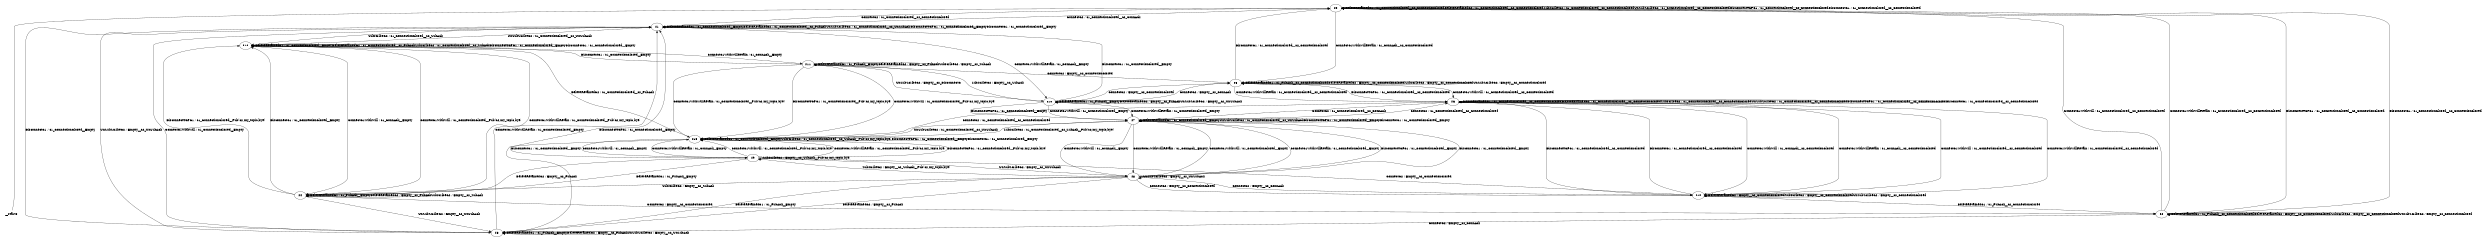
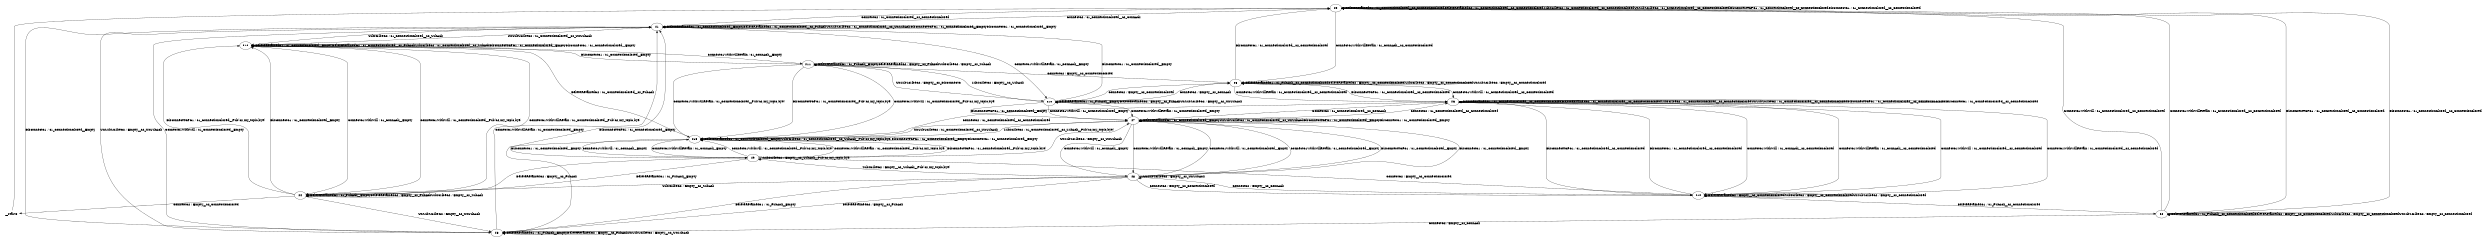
edge "s9" -> "s8": now "s9" -> "s7"
edge "s4" -> "s2": now "s4" -> "__start8"
